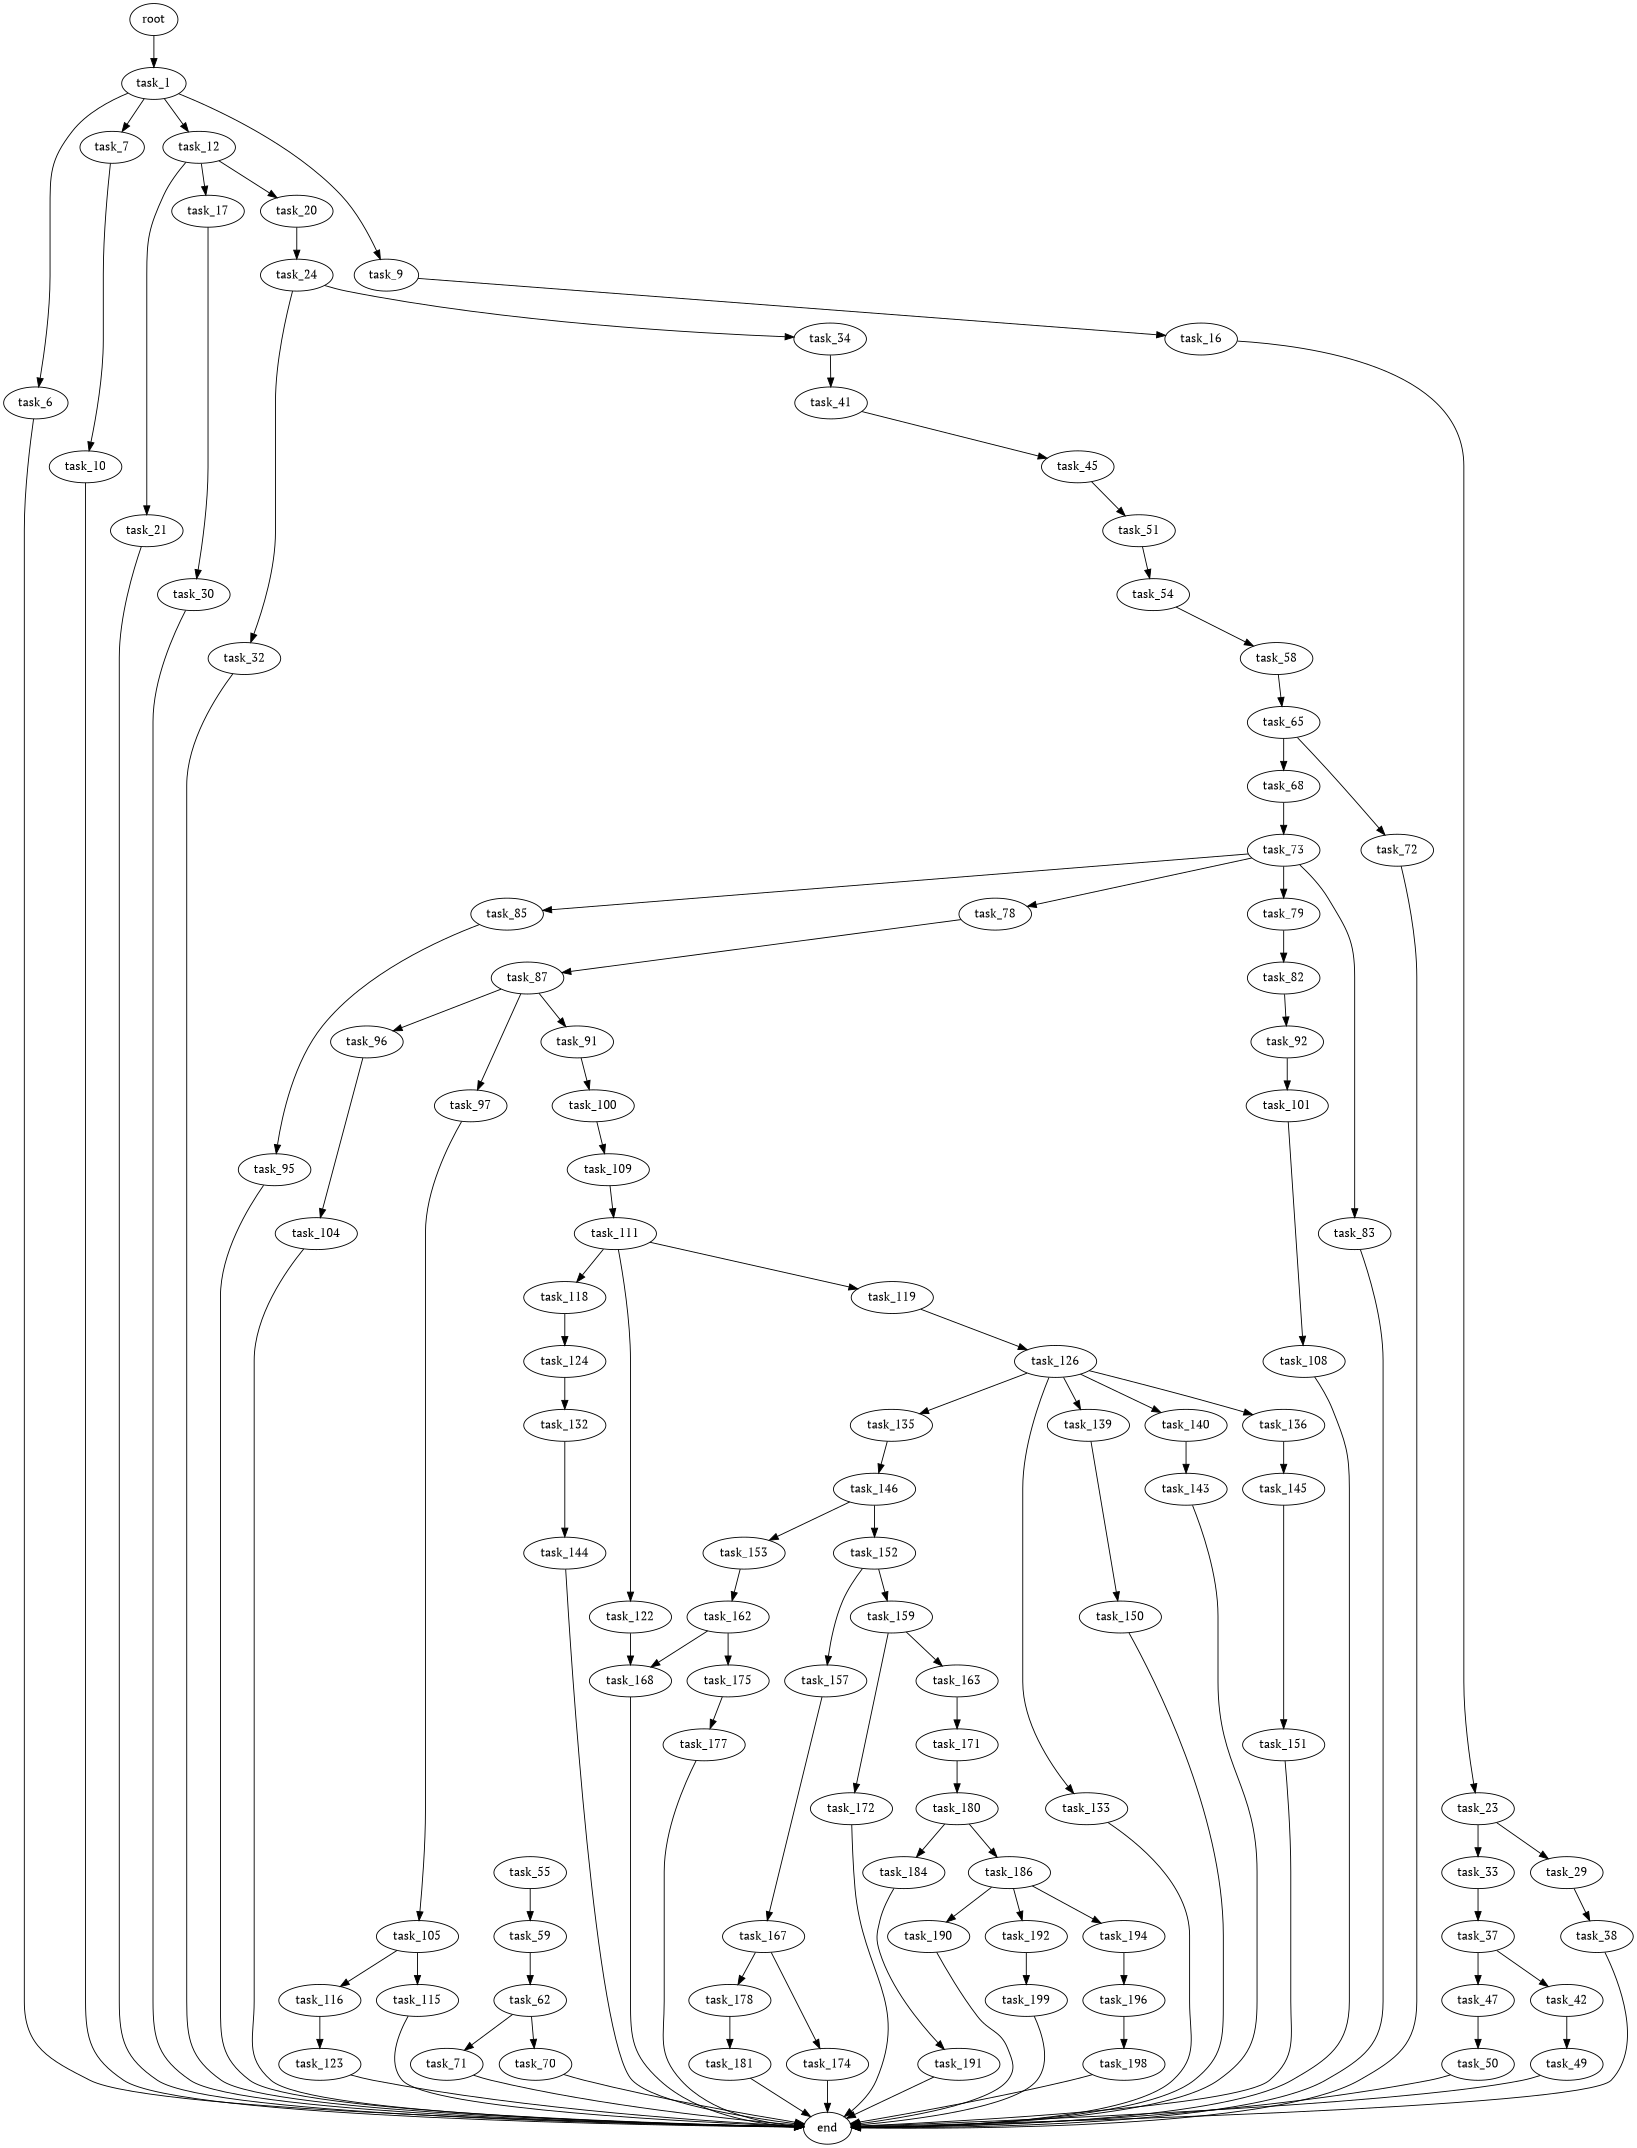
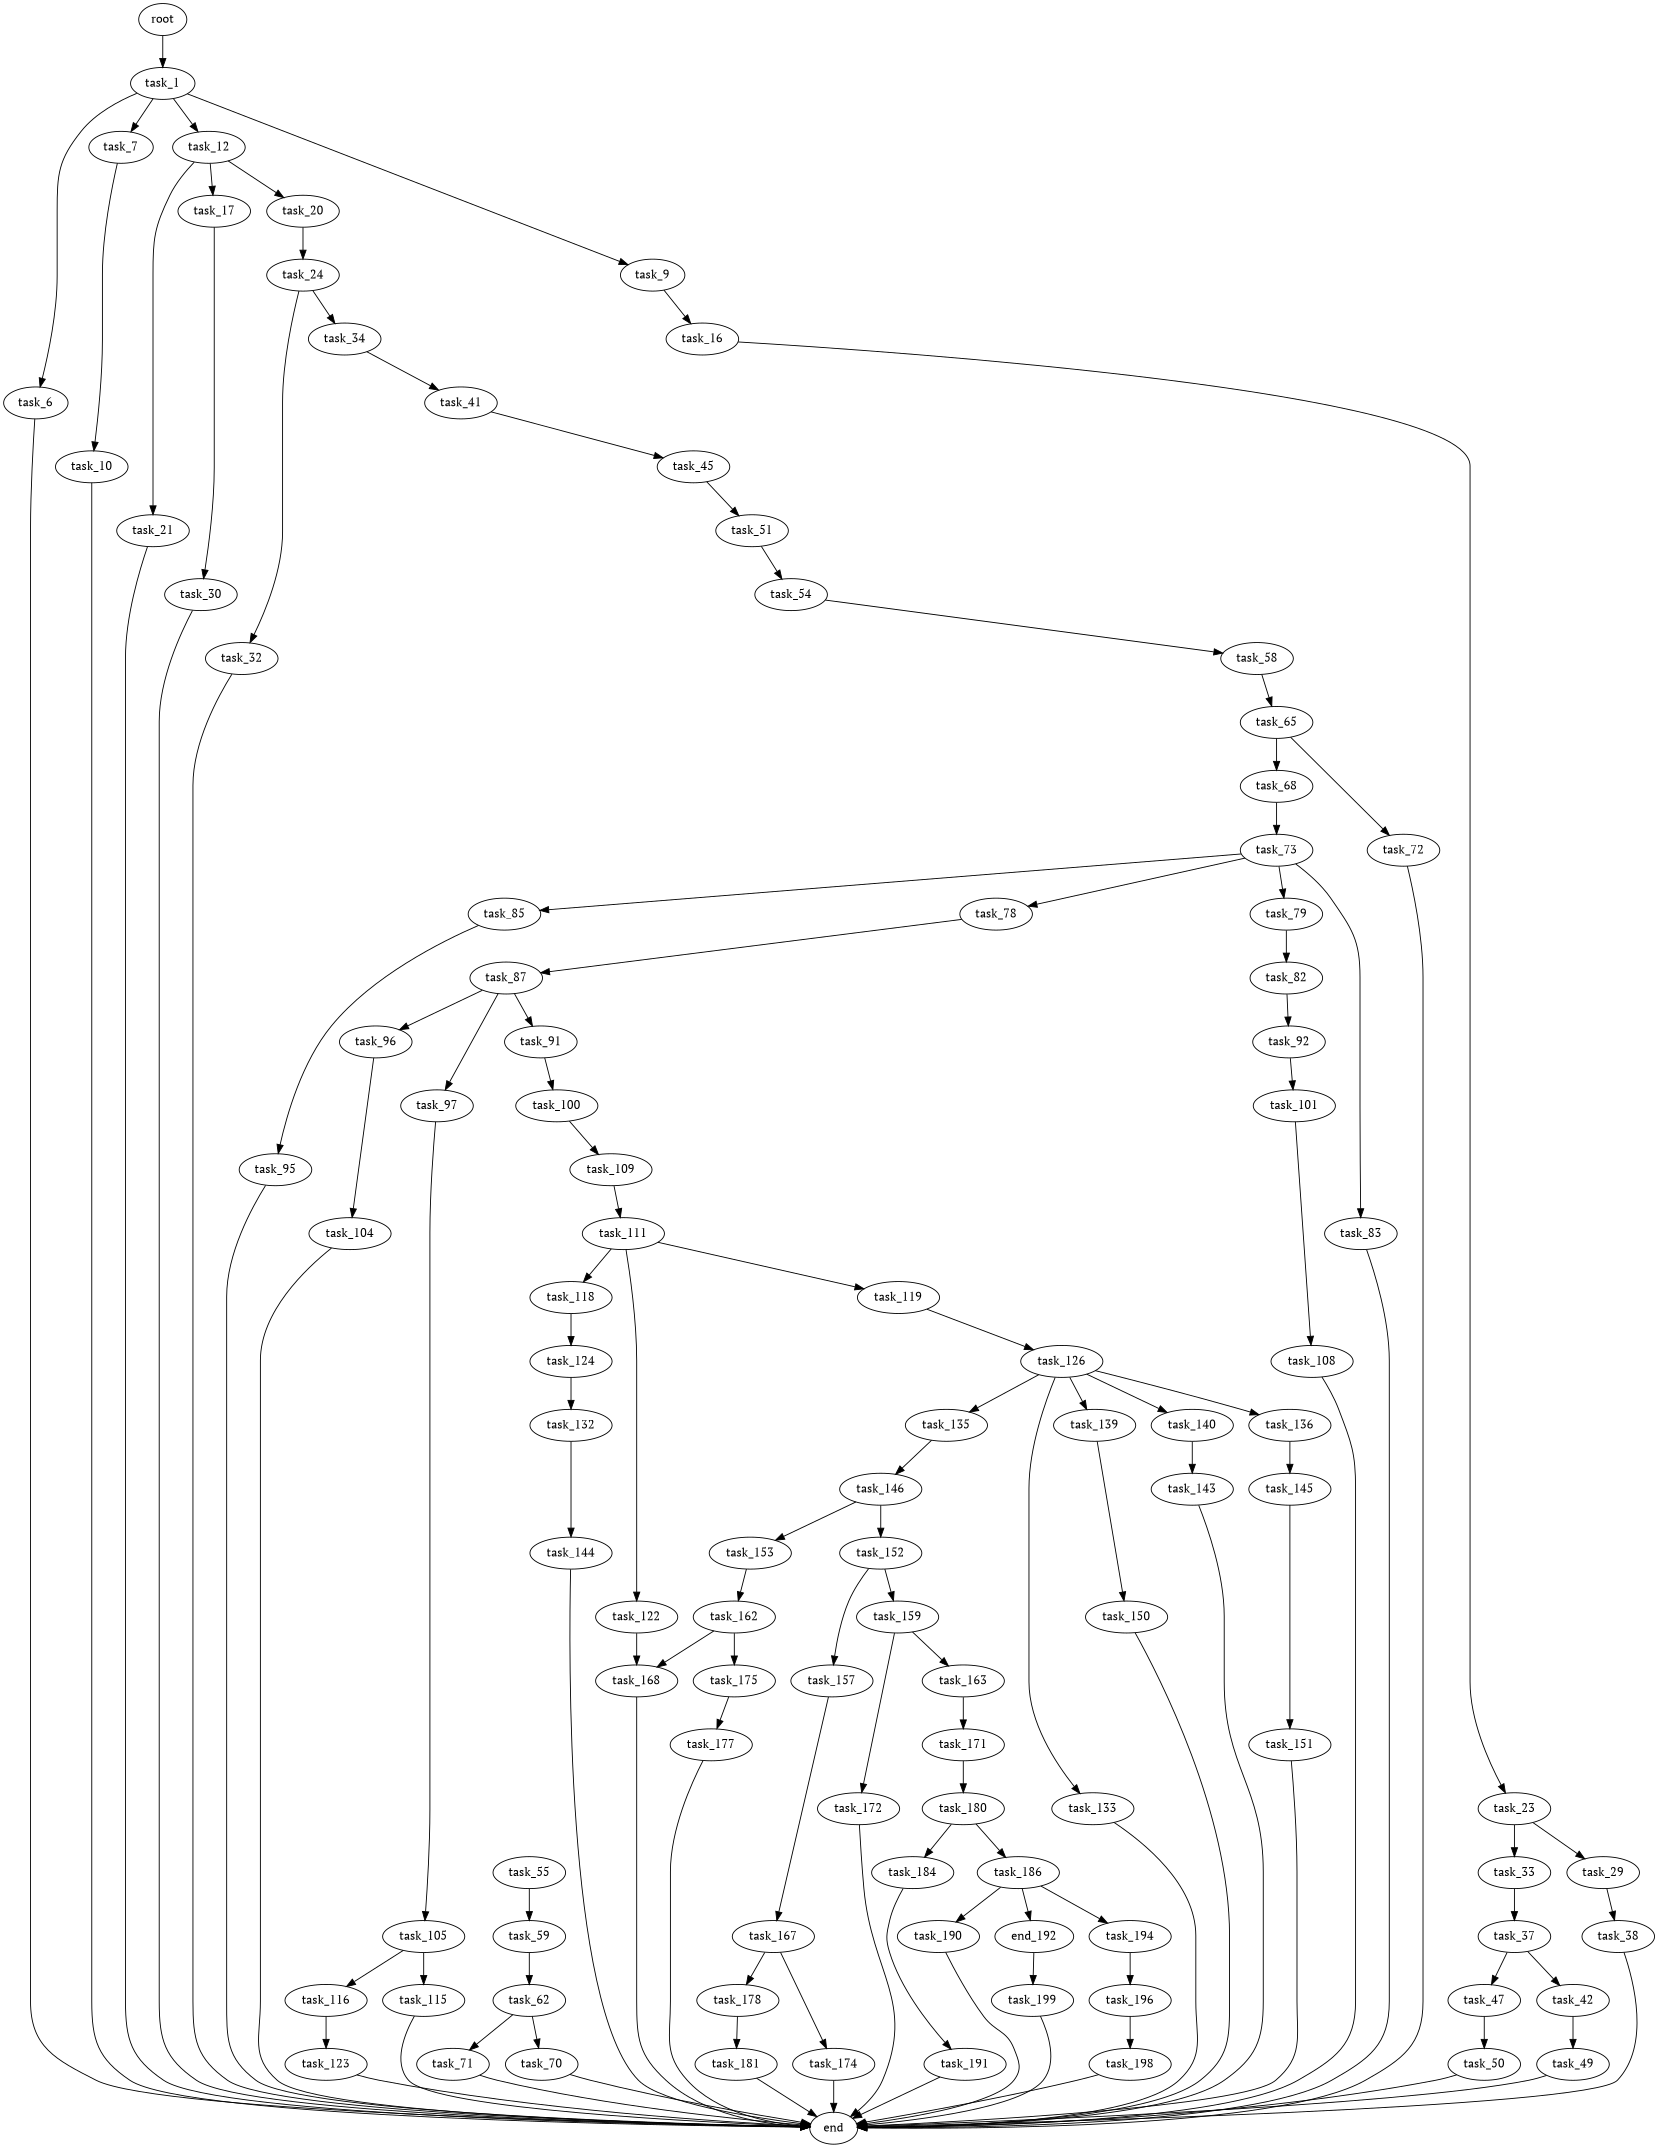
node "task_192": label "task_192" -> "end_192"
